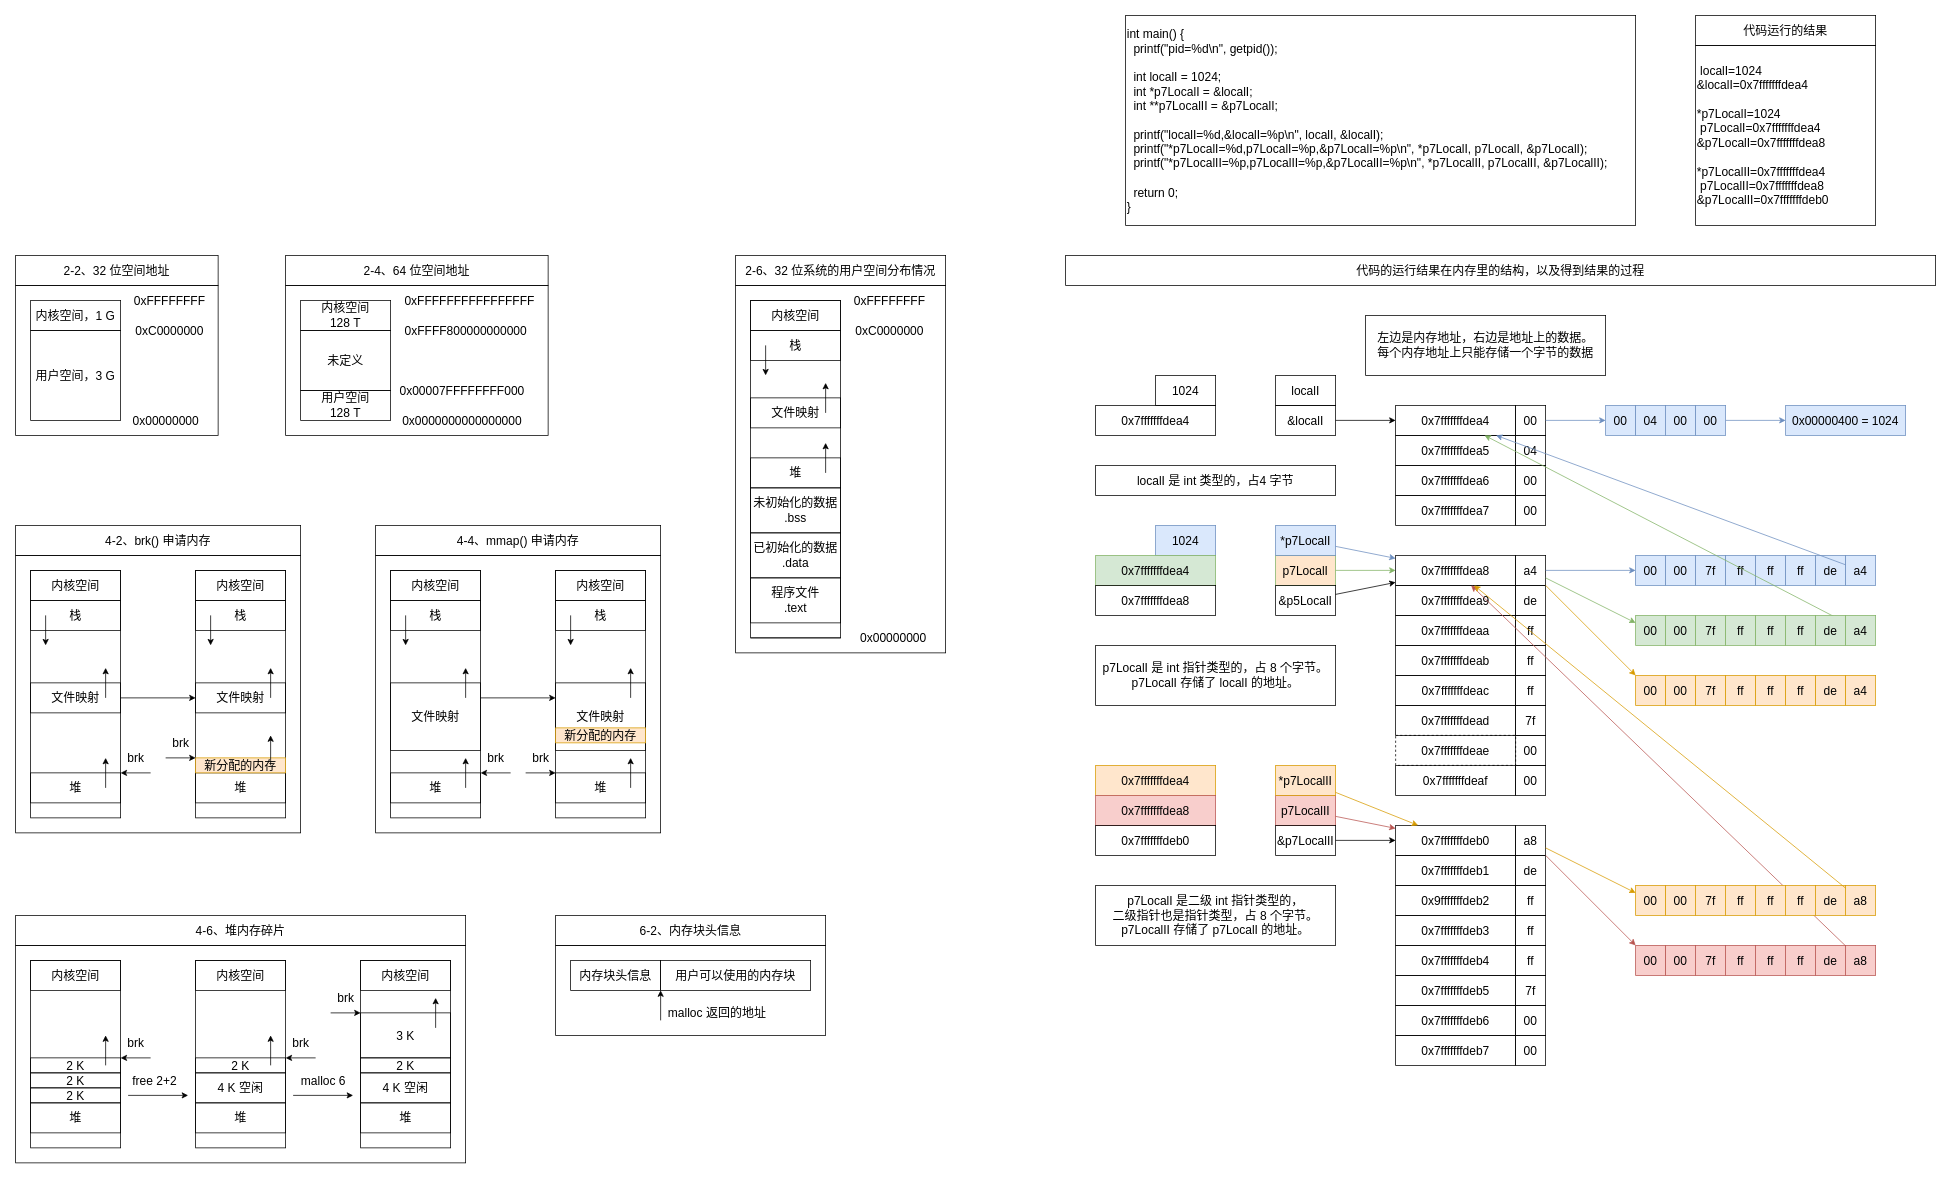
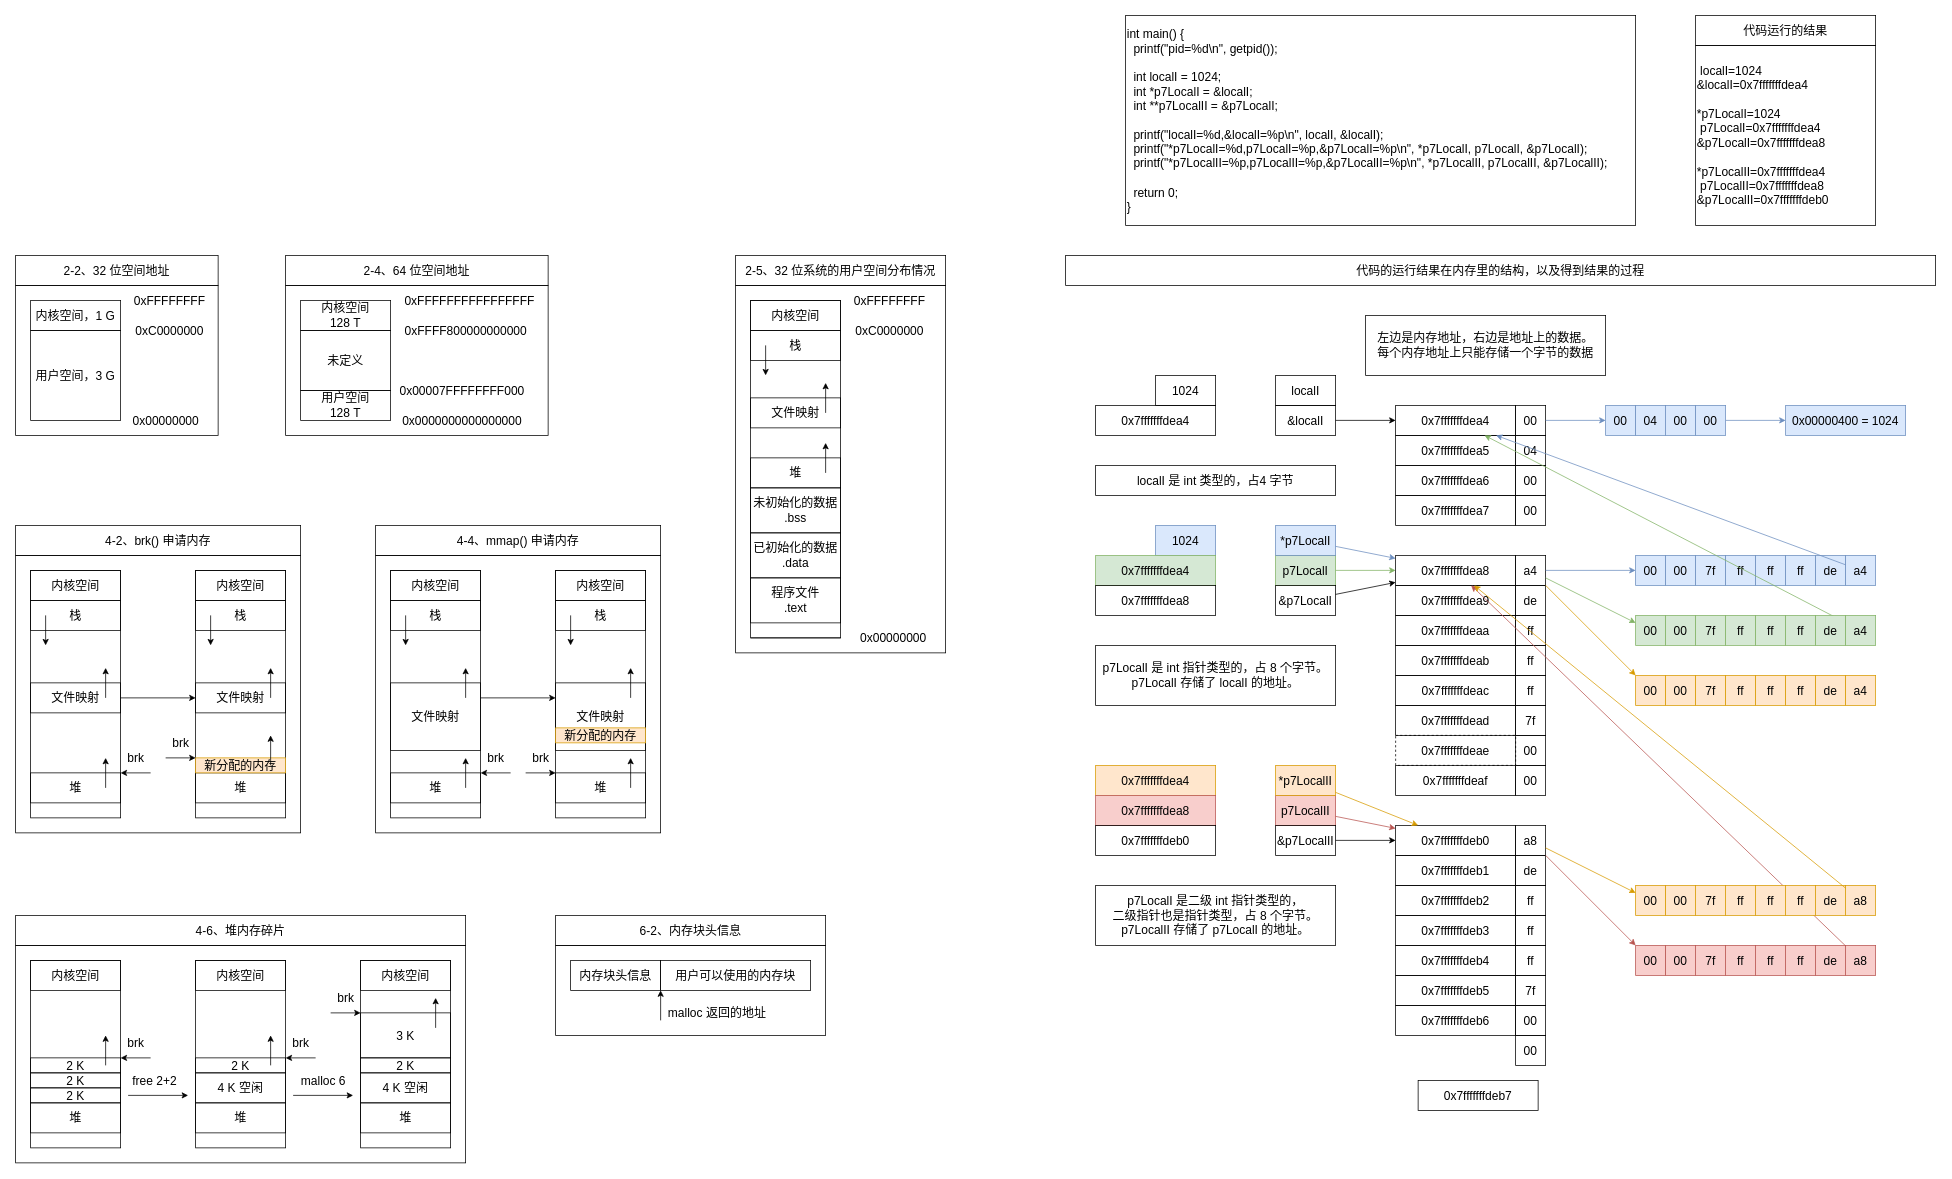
node "2-6、32 位系统的用户空间分布情况": label "2-6、32 位系统的用户空间分布情况" -> "2-5、32 位系统的用户空间分布情况"
node "p7LocalI": fillcolor #ffe6cc -> #d5e8d4
node "&p5LocalI": label "&p5LocalI" -> "&p7LocalI"
node "0x9fffffffdeb2": label "0x9fffffffdeb2" -> "0x7fffffffdeb2"
node "0x7fffffffdeb7": moved (1455, 1050) -> (1478, 1095)
